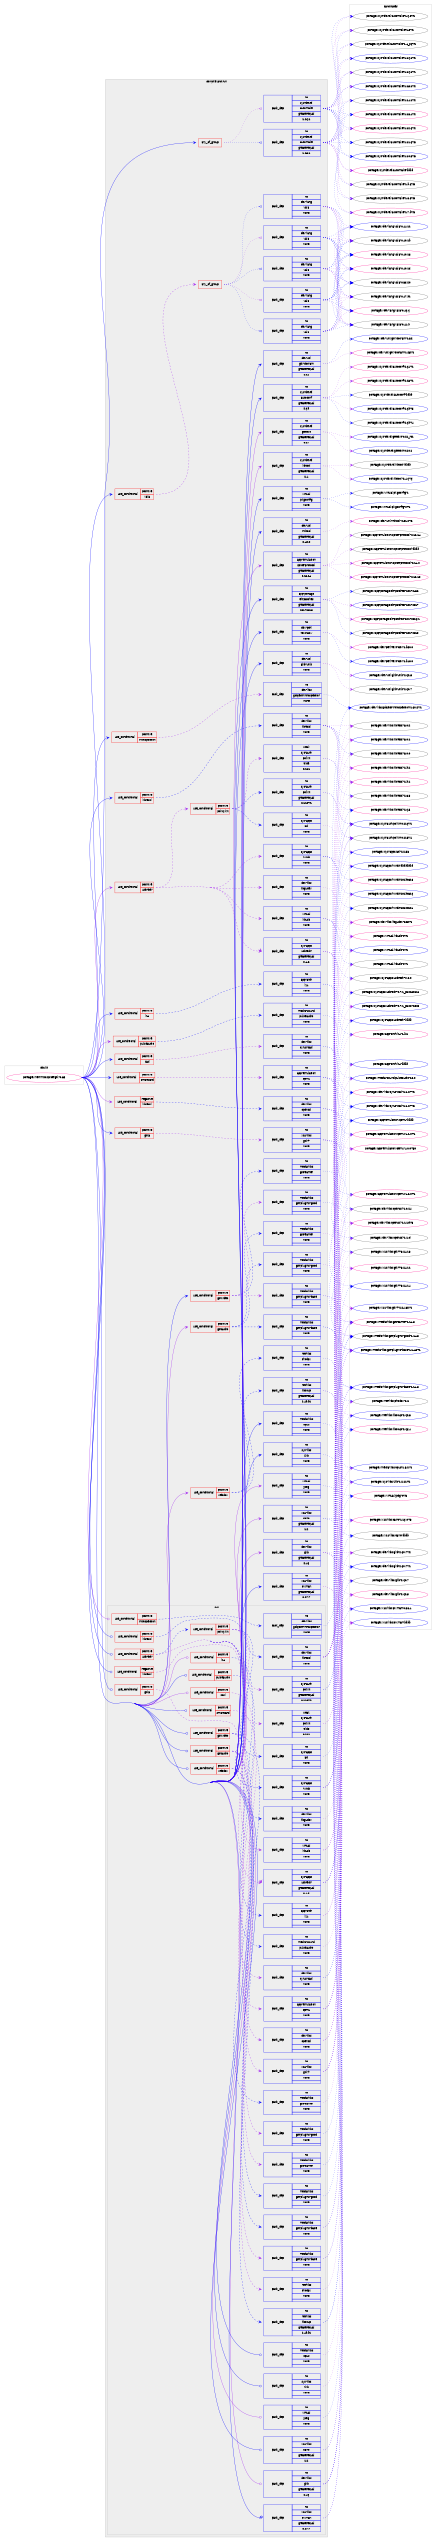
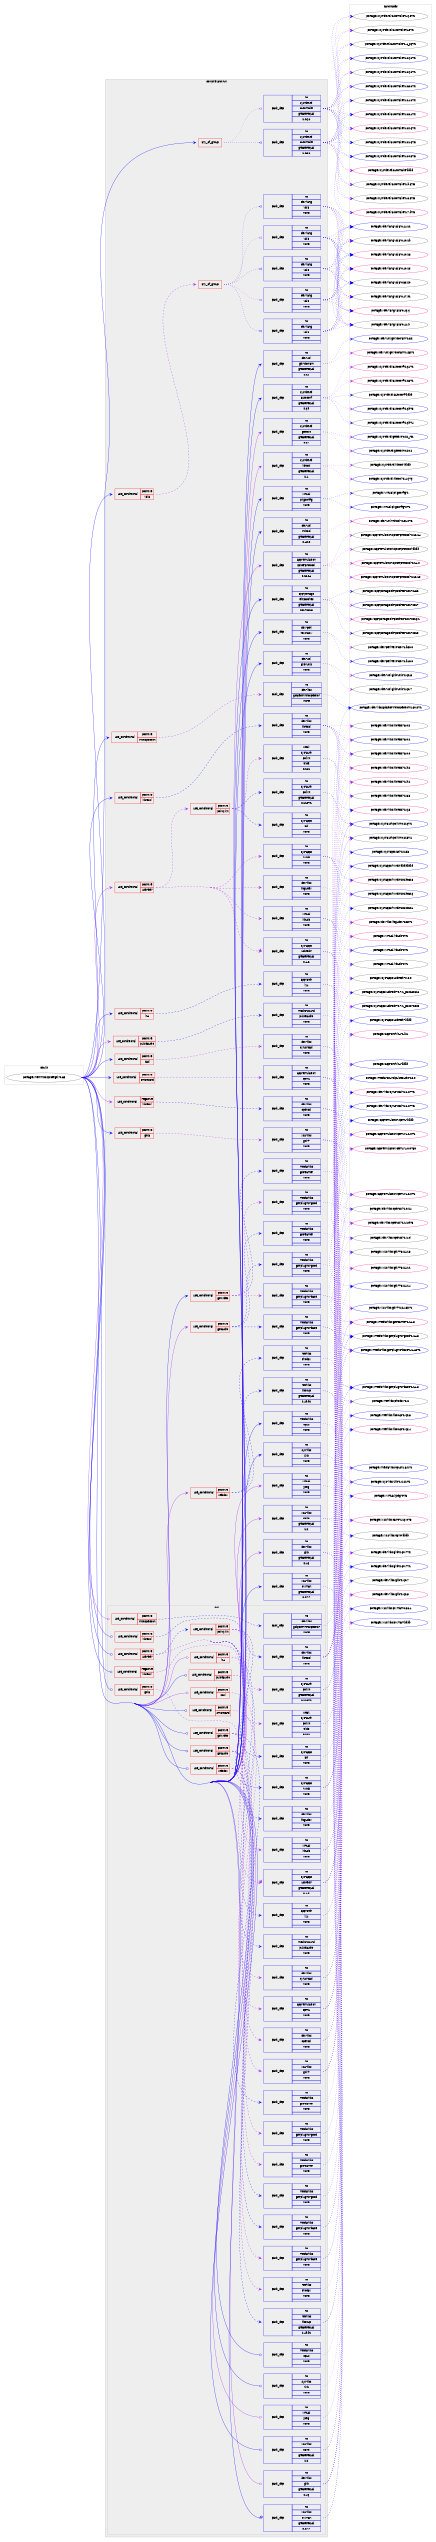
node "portage://dev-perl/Text-CSV-1.950.0": color deeppink -> gray40
node "portage://net-misc/spice-gtk-0.35": color deeppink -> gray40
